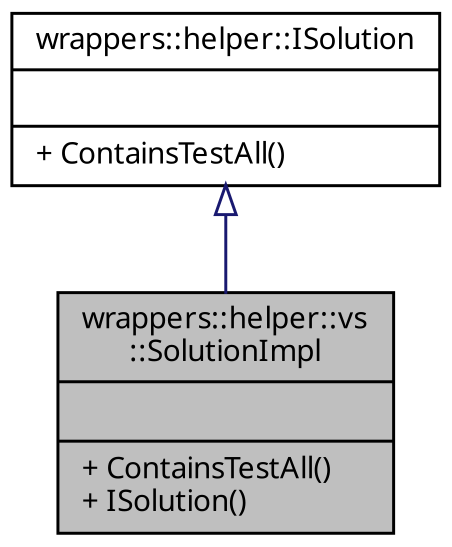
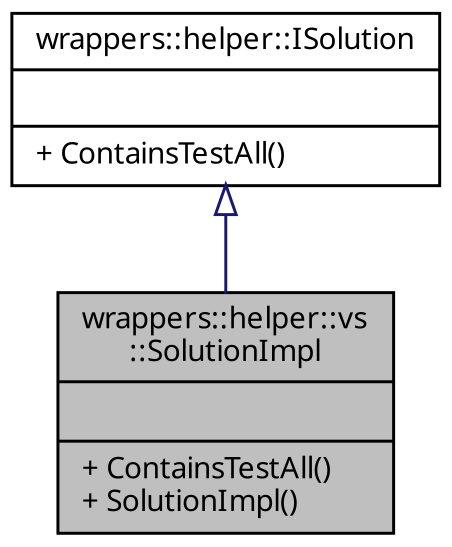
node "wrappers::helper::vs": text "+ ISolution()" -> "+ SolutionImpl()"
